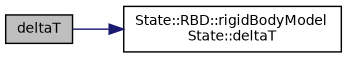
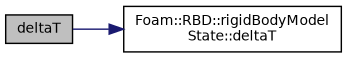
node "State::RBD::rigidBodyModel State::deltaT": label "State::RBD::rigidBodyModel State::deltaT" -> "Foam::RBD::rigidBodyModel State::deltaT"
